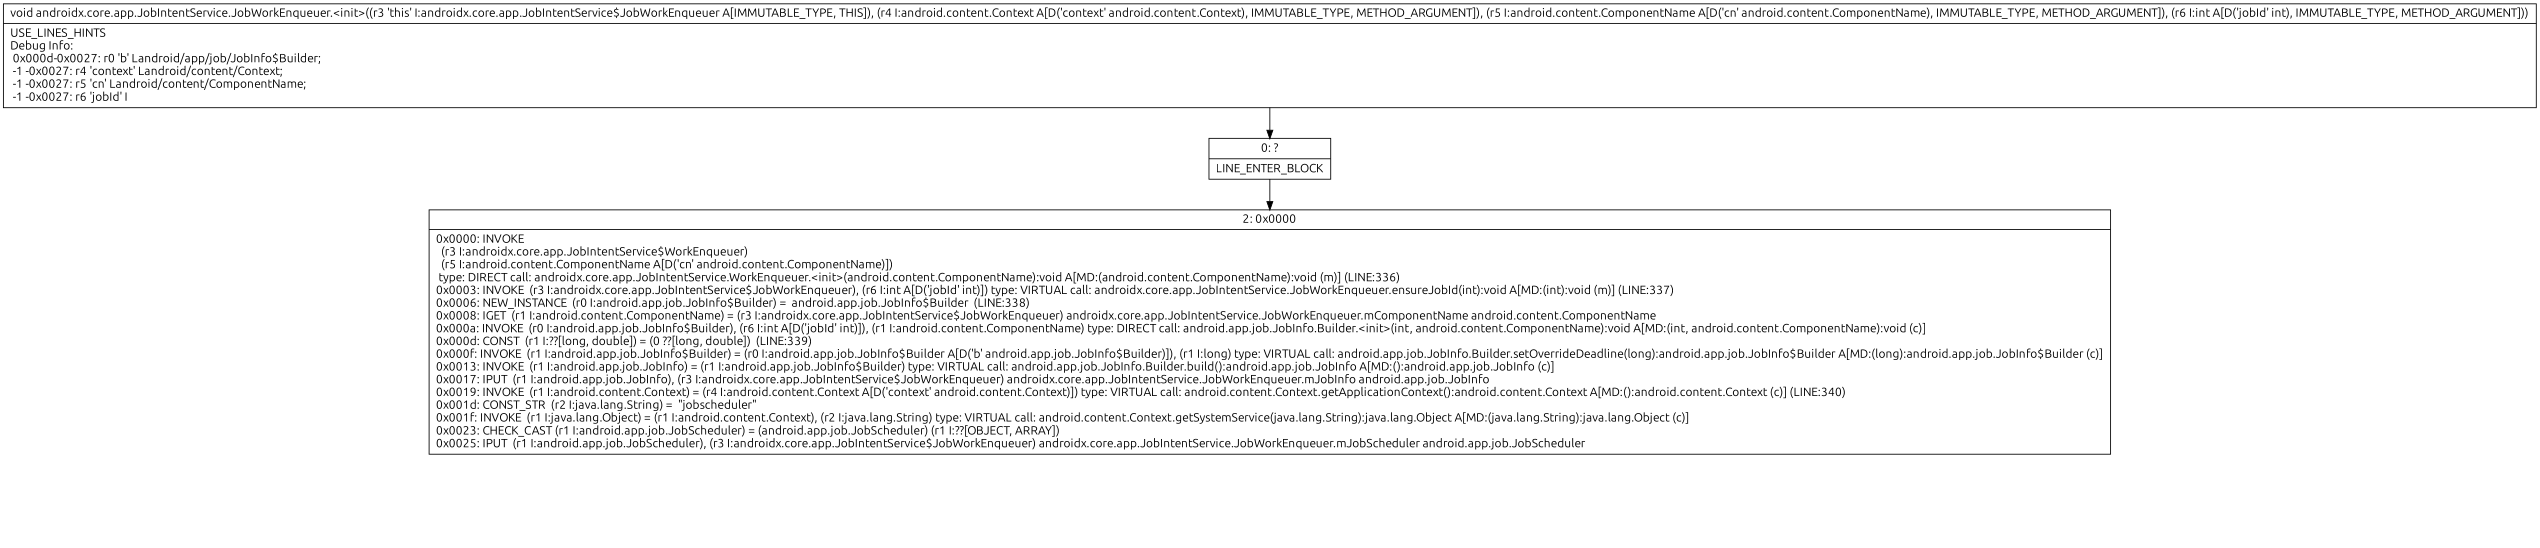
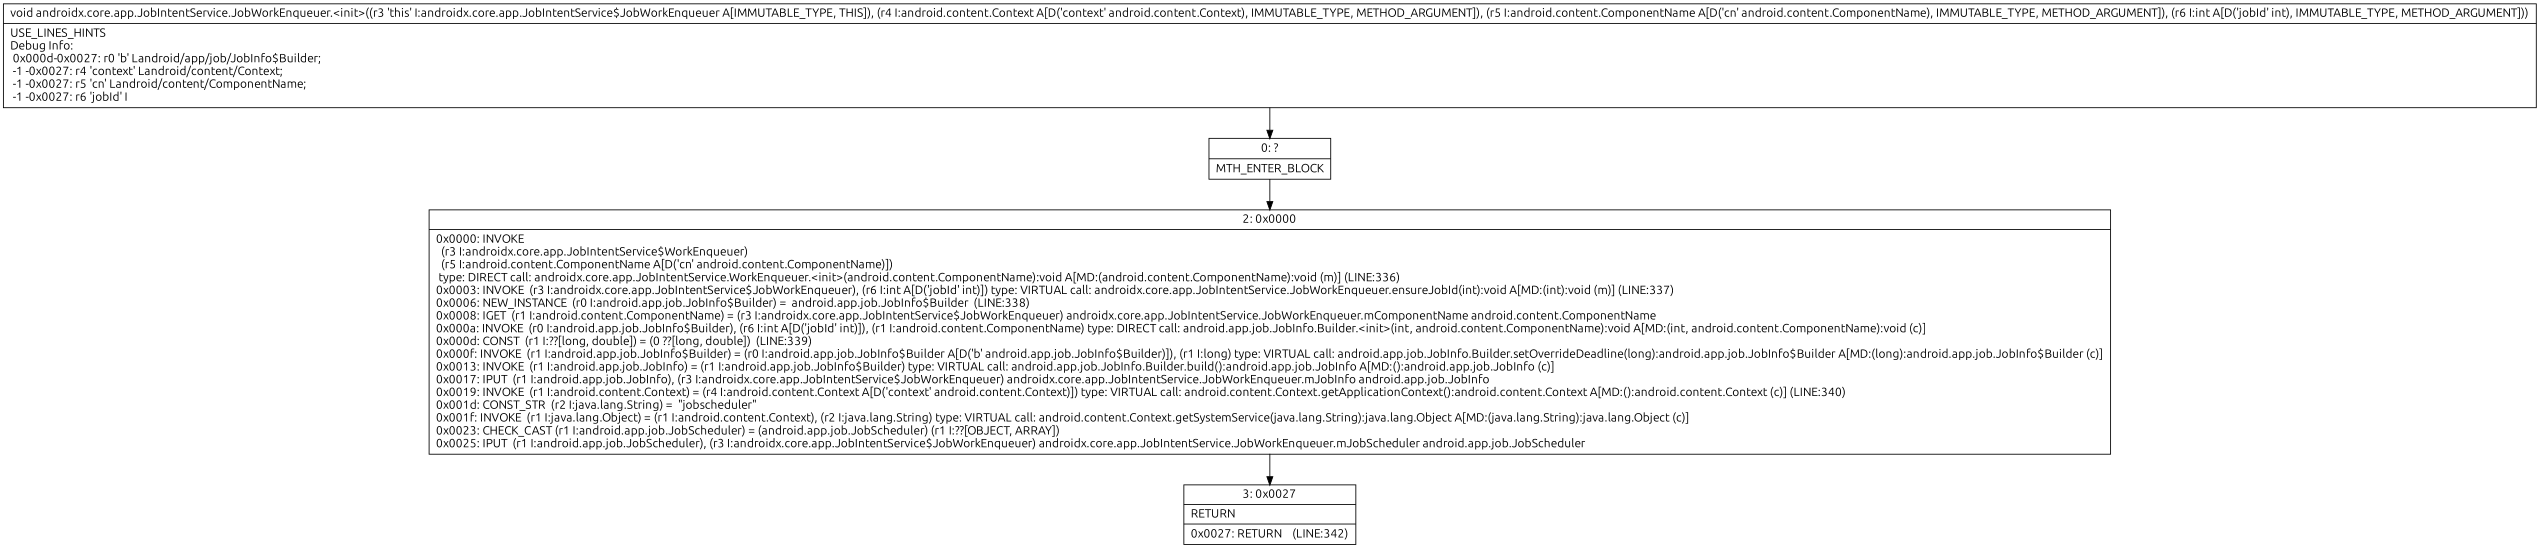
node "0: ?": text "LINE_ENTER_BLOCK" -> "MTH_ENTER_BLOCK"
node "3: 0x0027": added
